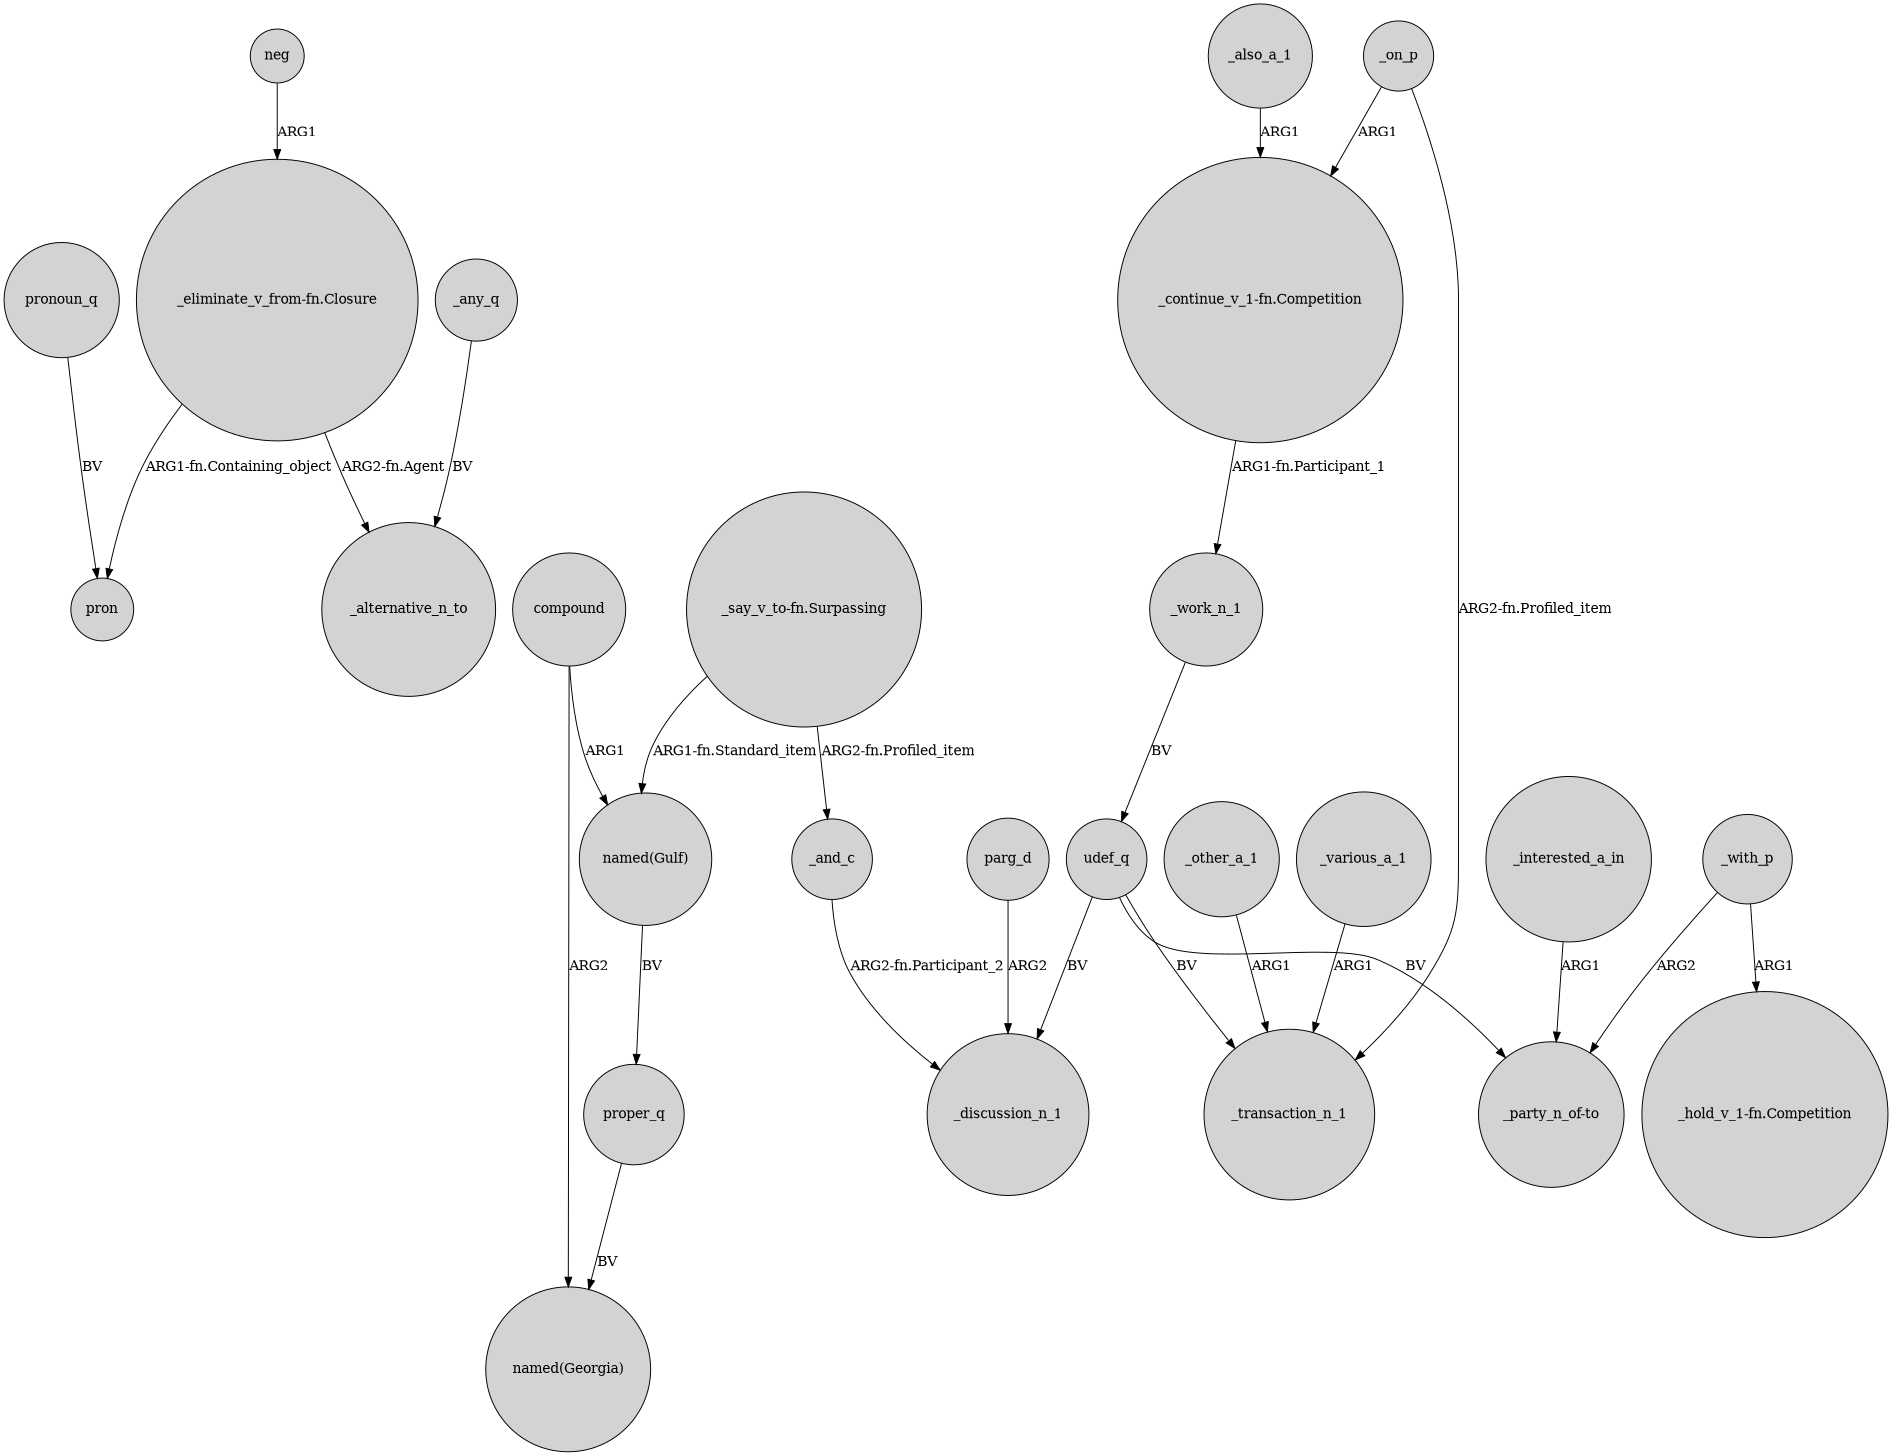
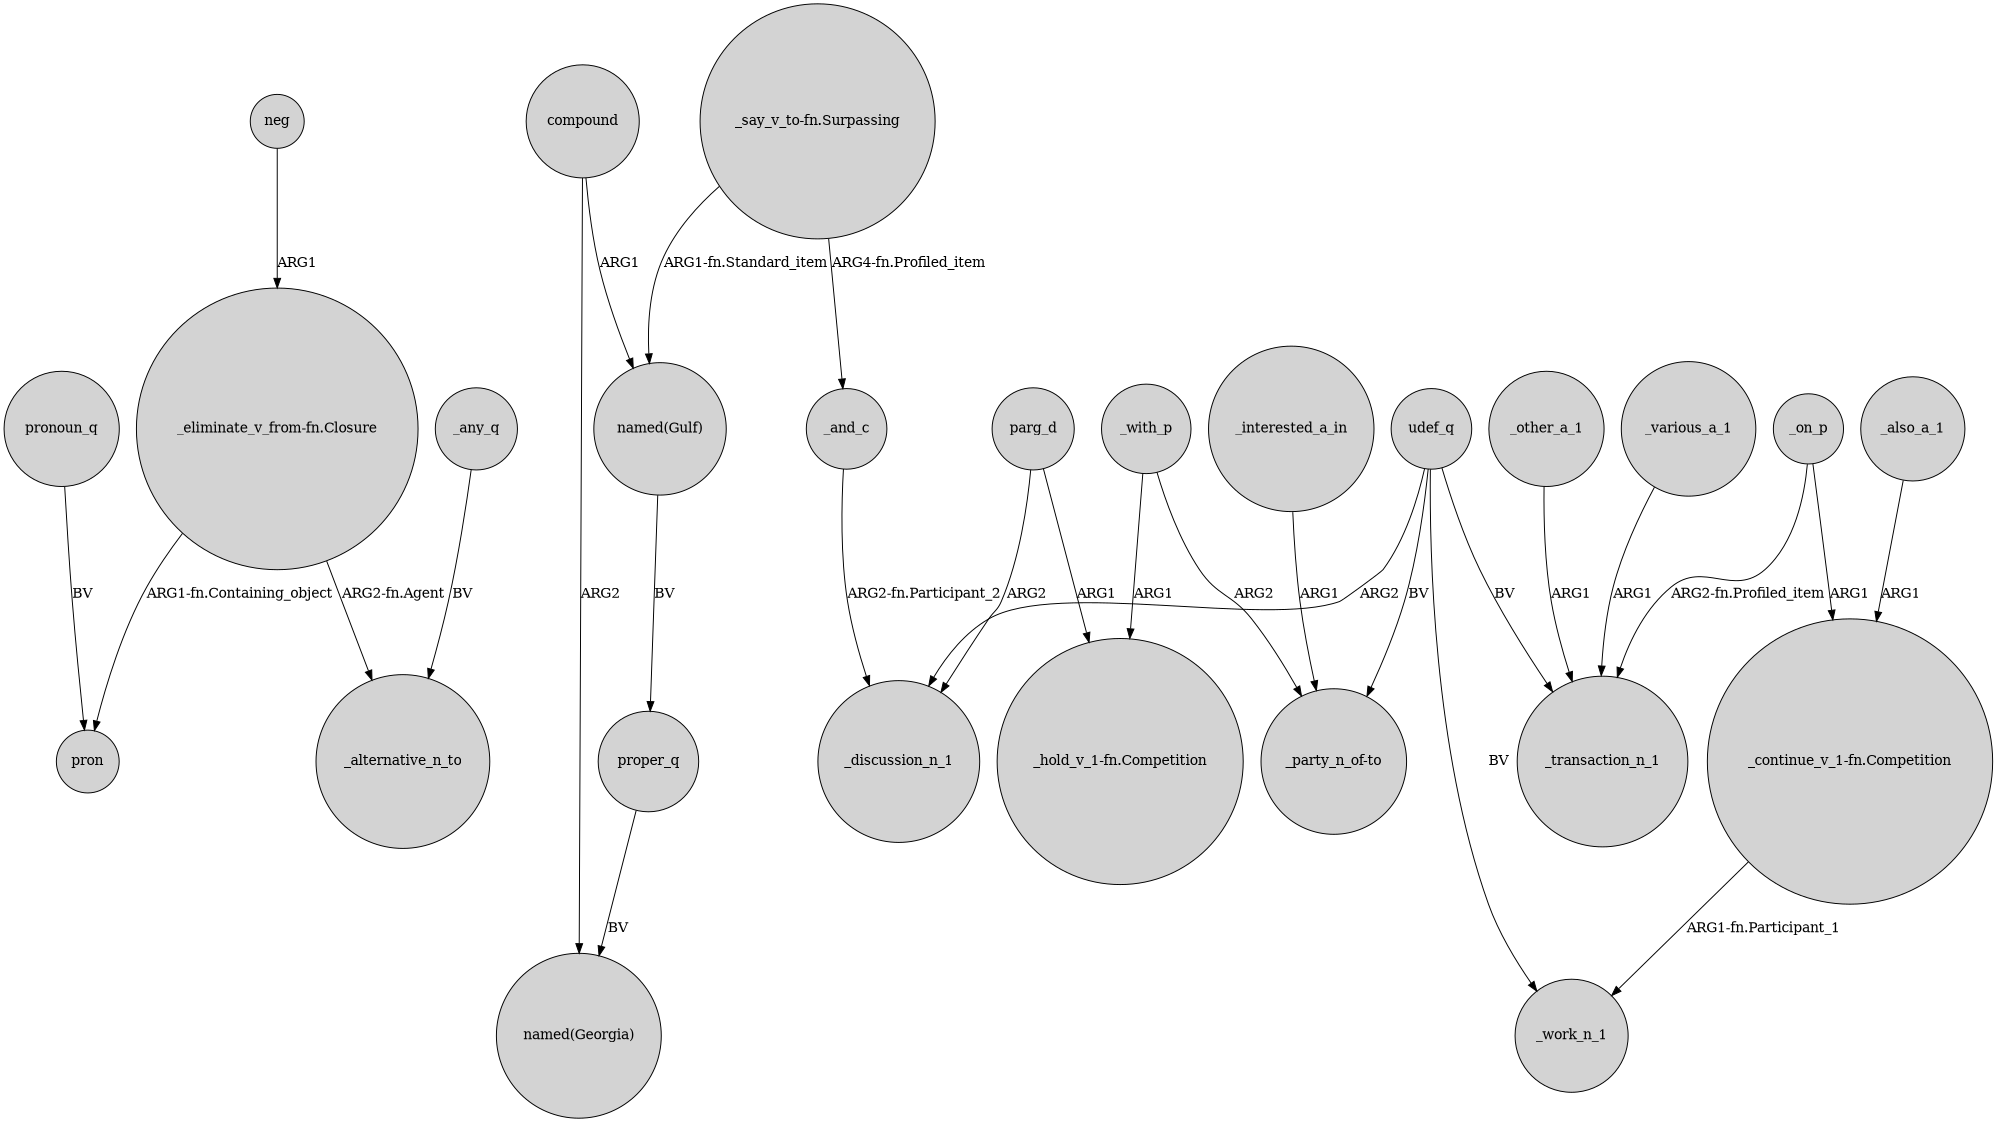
edge "parg_d" -> "_hold_v_1-fn.Competition": added, label "ARG1"
edge "_work_n_1" -> "udef_q": reversed
edge "_say_v_to-fn.Surpassing" -> "_and_c": label "ARG2-fn.Profiled_item" -> "ARG4-fn.Profiled_item"
edge "udef_q" -> "_discussion_n_1": label "BV" -> "ARG2"
